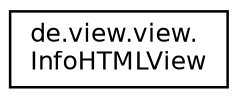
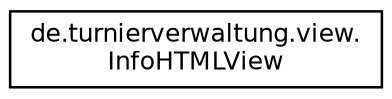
node "de.view.view. InfoHTMLView": label "de.view.view. InfoHTMLView" -> "de.turnierverwaltung.view. InfoHTMLView"
